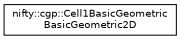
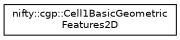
node "nifty::cgp::Cell1BasicGeometric BasicGeometric2D": label "nifty::cgp::Cell1BasicGeometric BasicGeometric2D" -> "nifty::cgp::Cell1BasicGeometric Features2D"
